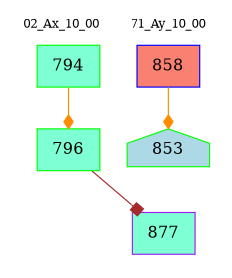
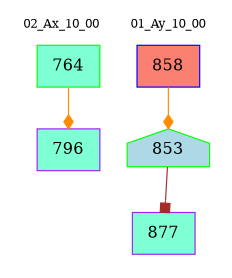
cluster "71_Ay_10_00": label "71_Ay_10_00" -> "01_Ay_10_00"
node "794": label "794" -> "764"
node "796": color green -> purple
edge "796" -> "877": now "853" -> "877"
